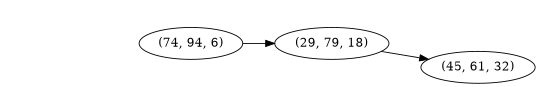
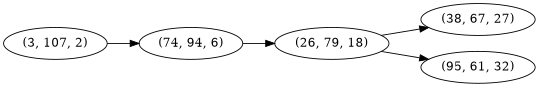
node "(38, 67, 27)": added
node "(3, 107, 2)": added
node "(29, 79, 18)": label "(29, 79, 18)" -> "(26, 79, 18)"
node "(45, 61, 32)": label "(45, 61, 32)" -> "(95, 61, 32)"
